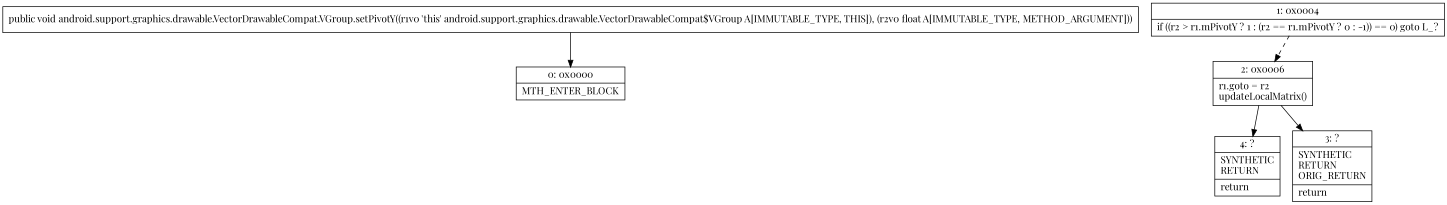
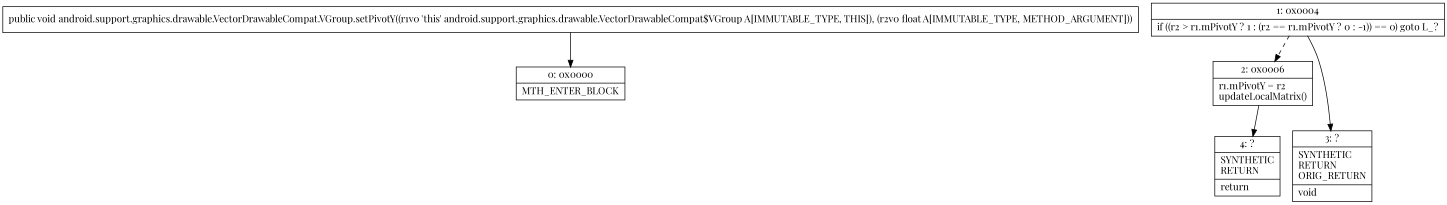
node "2: 0x0006": text "r1.goto = r2" -> "r1.mPivotY = r2"
edge "2: 0x0006" -> "3: ?": now "1: 0x0004" -> "3: ?"
node "3: ?": text "return" -> "void"
